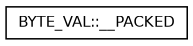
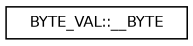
node "BYTE_VAL::__PACKED": label "BYTE_VAL::__PACKED" -> "BYTE_VAL::__BYTE"
